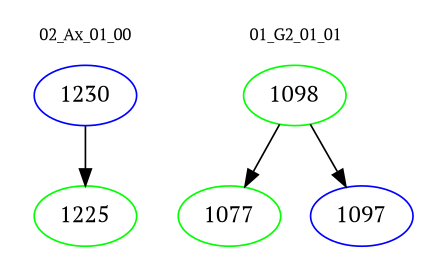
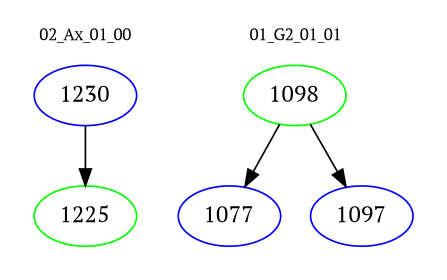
node "1077": color green -> blue
